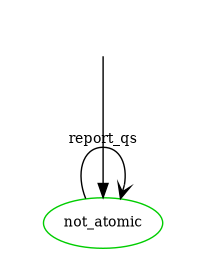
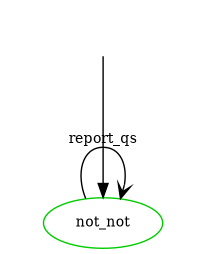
node "not_atomic": label "not_atomic" -> "not_not"
